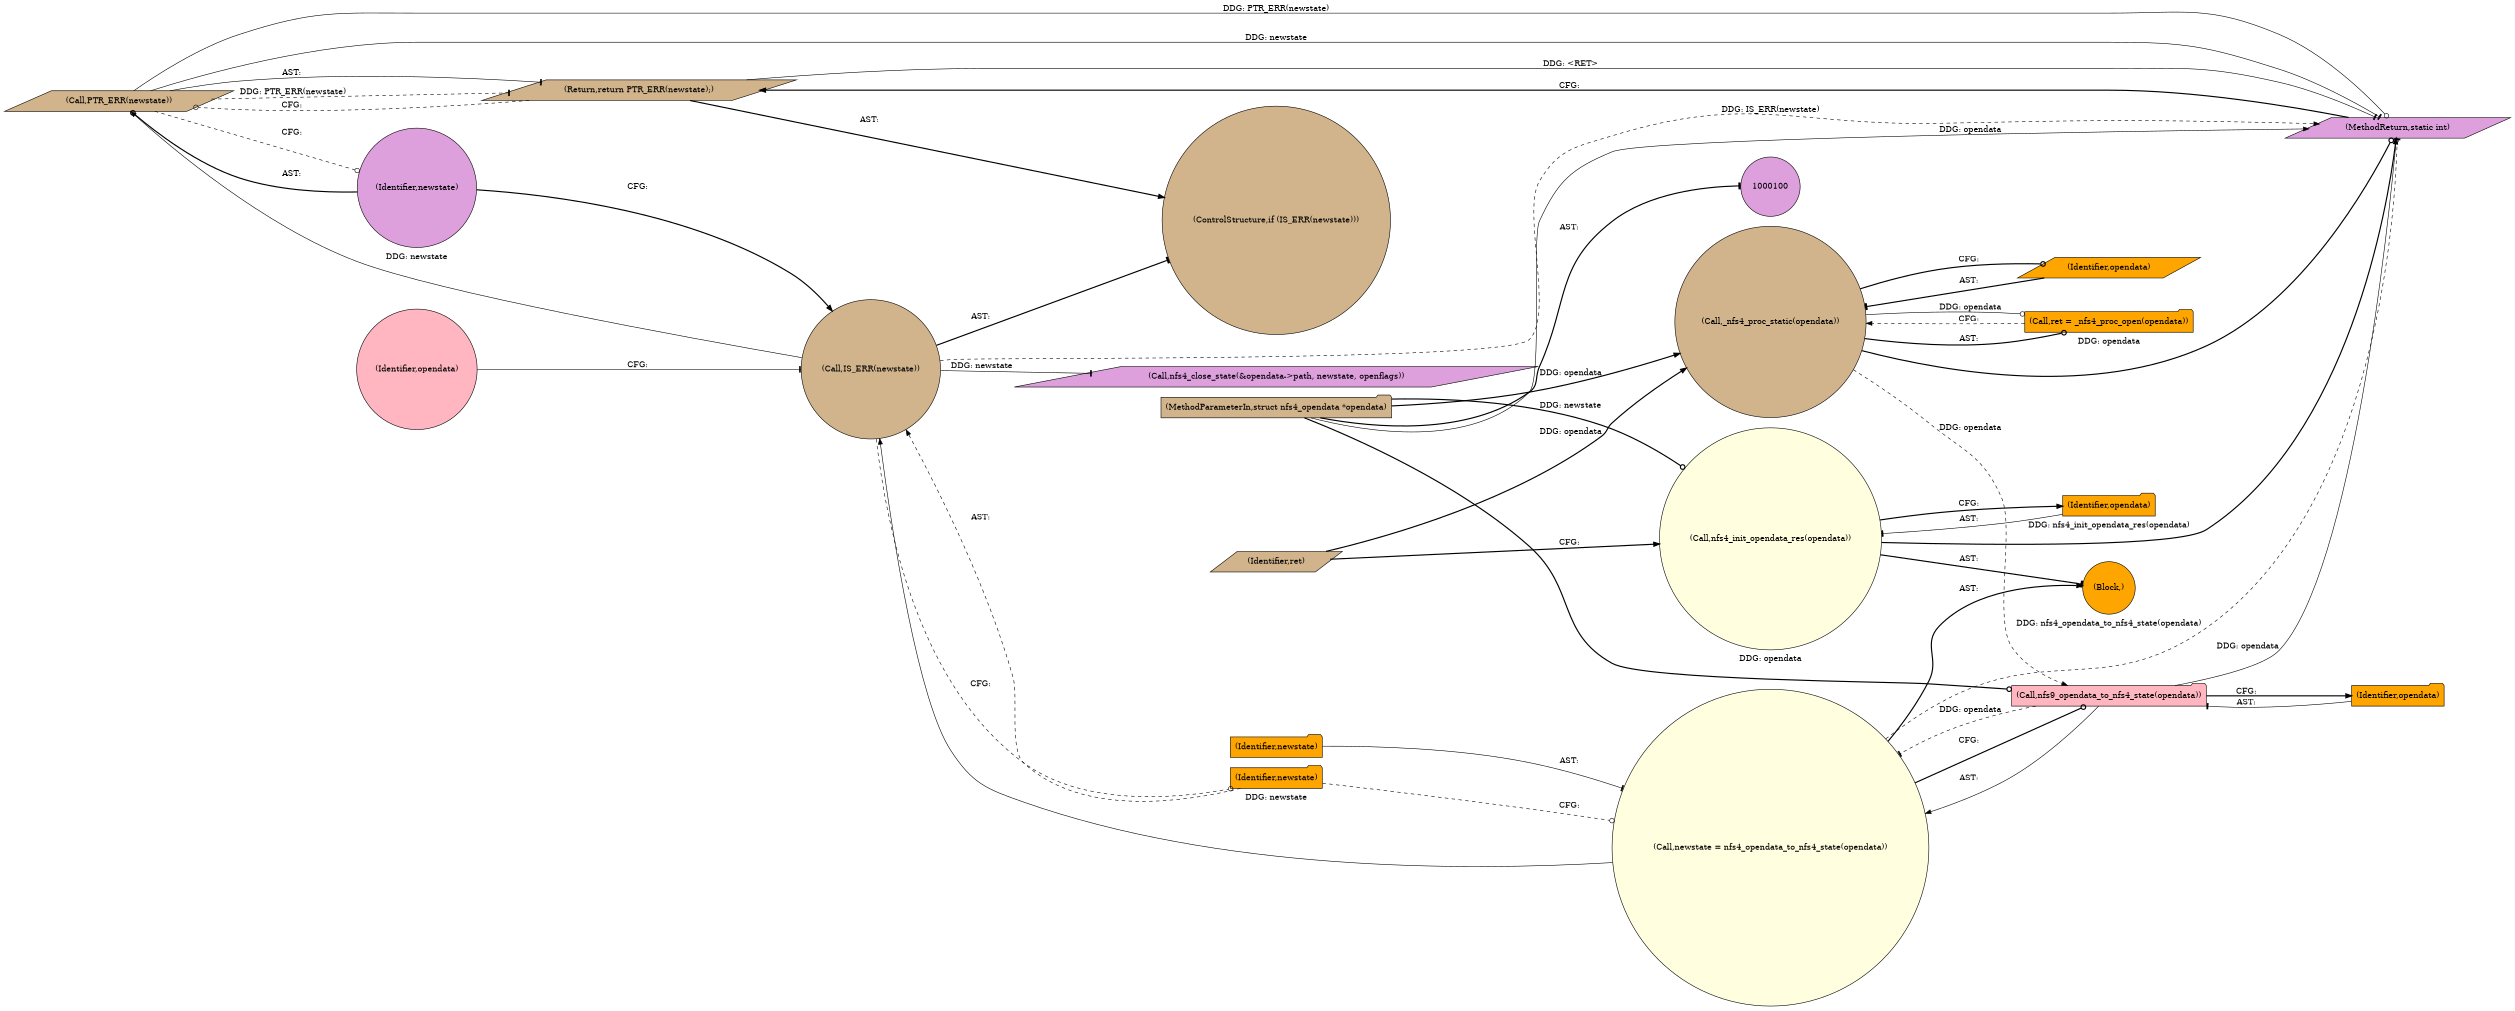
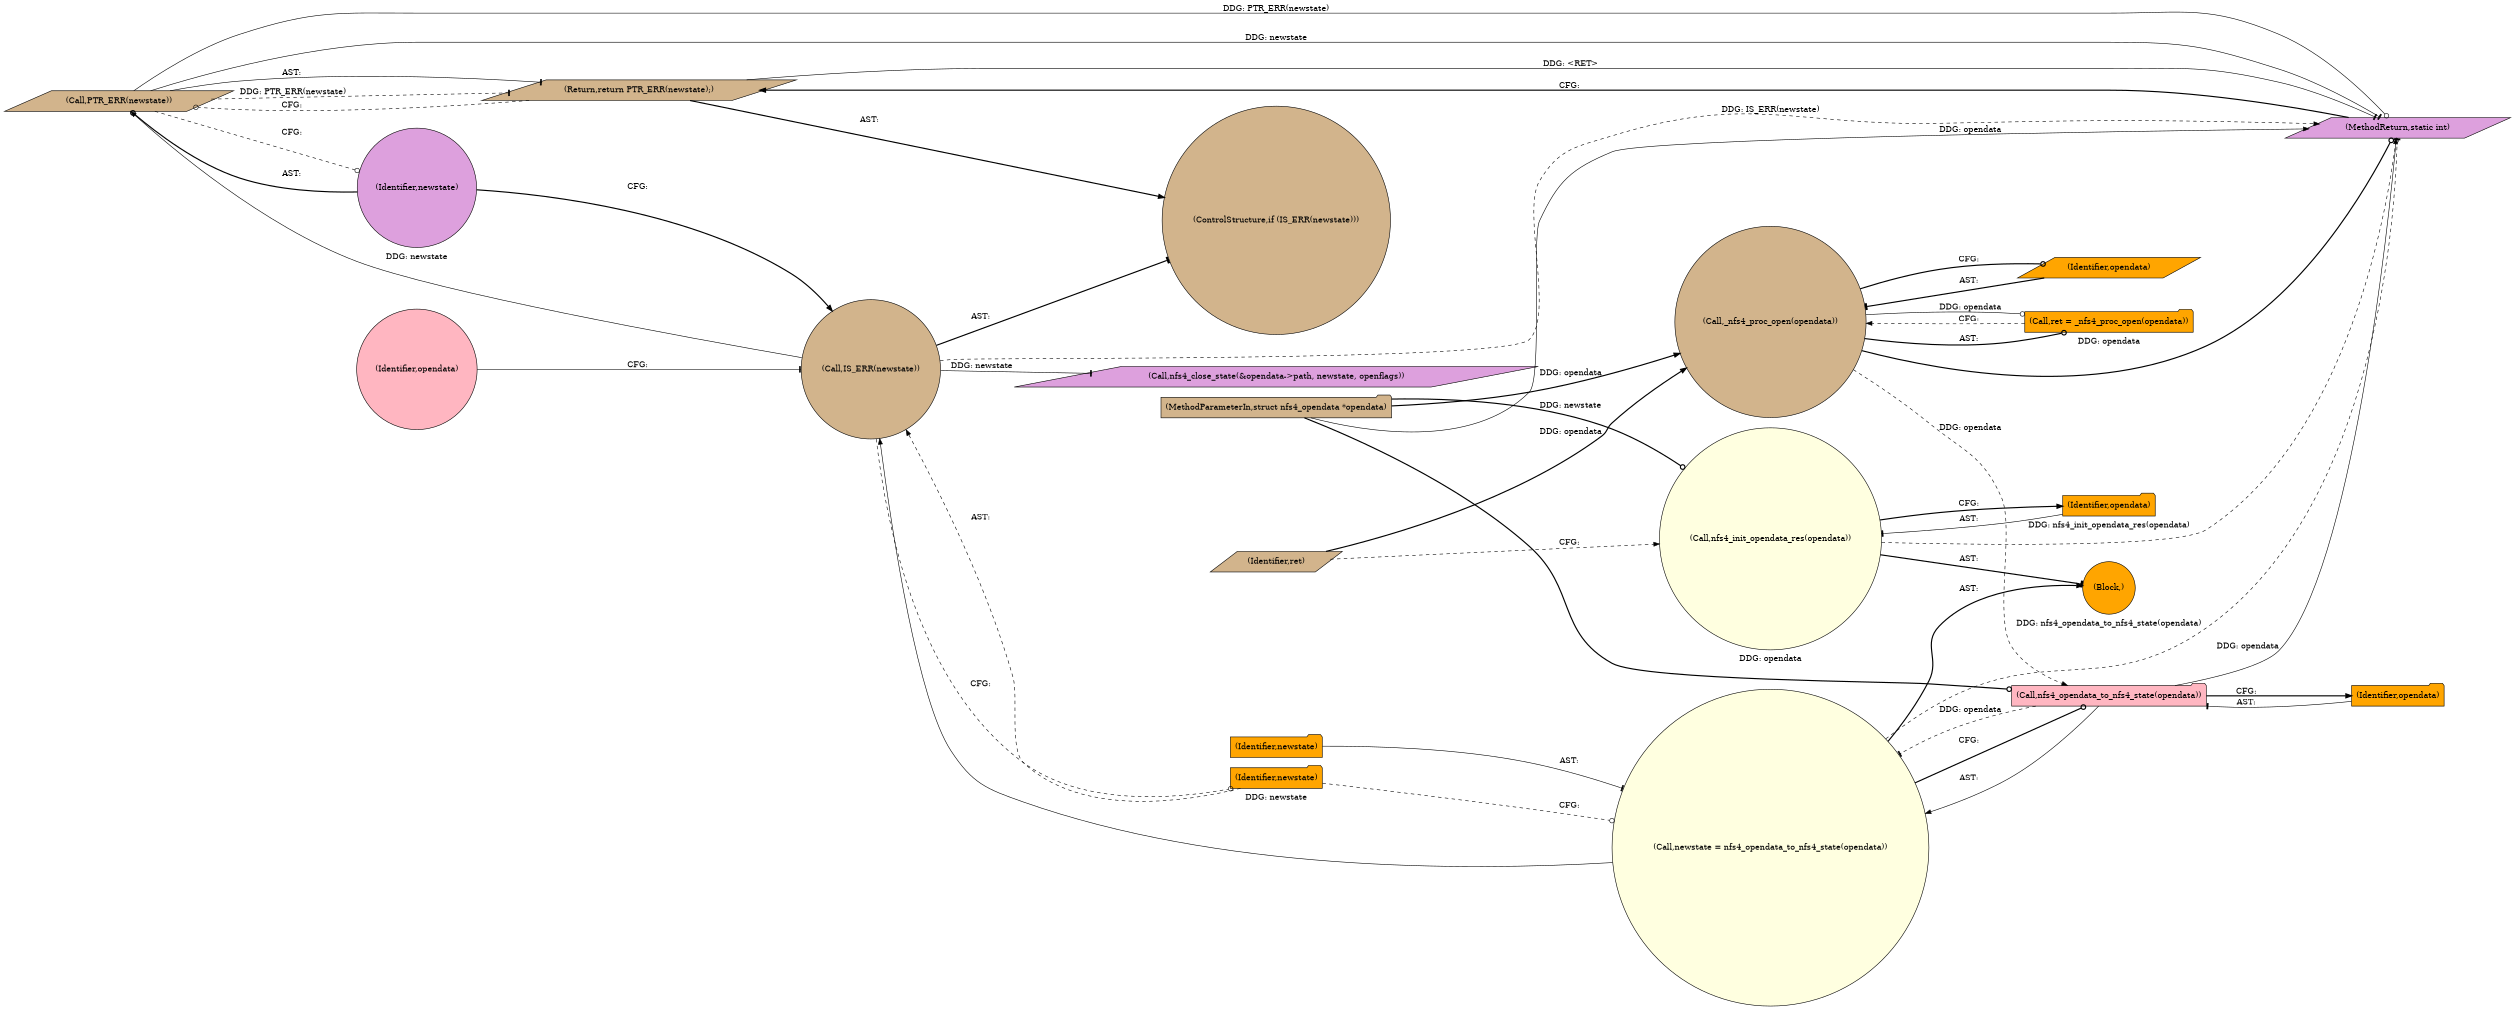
node "1000100": removed
node "(Call,_nfs4_proc_static(opendata))": label "(Call,_nfs4_proc_static(opendata))" -> "(Call,_nfs4_proc_open(opendata))"
edge "(Call,nfs4_init_opendata_res(opendata))" -> "(MethodReturn,static int)": style bold -> dashed
edge "(Identifier,ret)" -> "(Call,nfs4_init_opendata_res(opendata))": style bold -> dashed
node "(Call,nfs9_opendata_to_nfs4_state(opendata))": label "(Call,nfs9_opendata_to_nfs4_state(opendata))" -> "(Call,nfs4_opendata_to_nfs4_state(opendata))"
